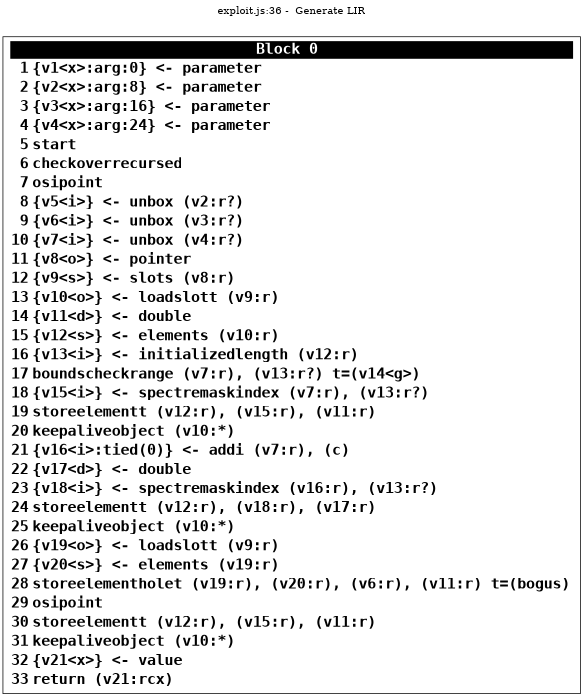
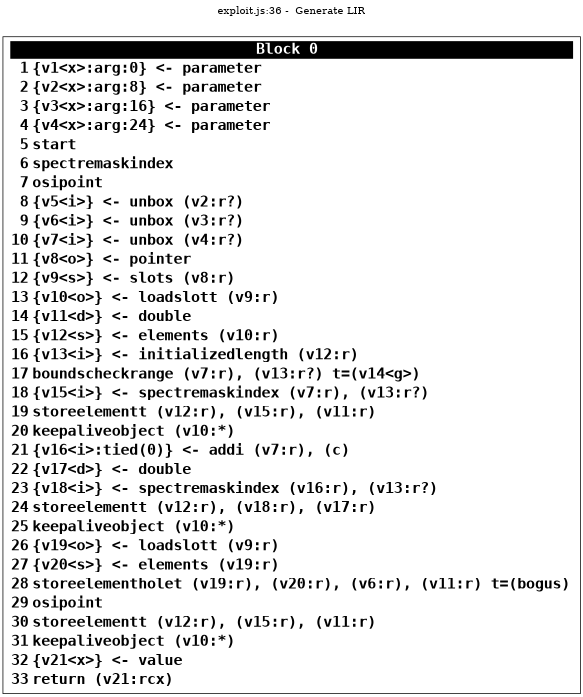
node "Block 0": text "checkoverrecursed" -> "spectremaskindex"
